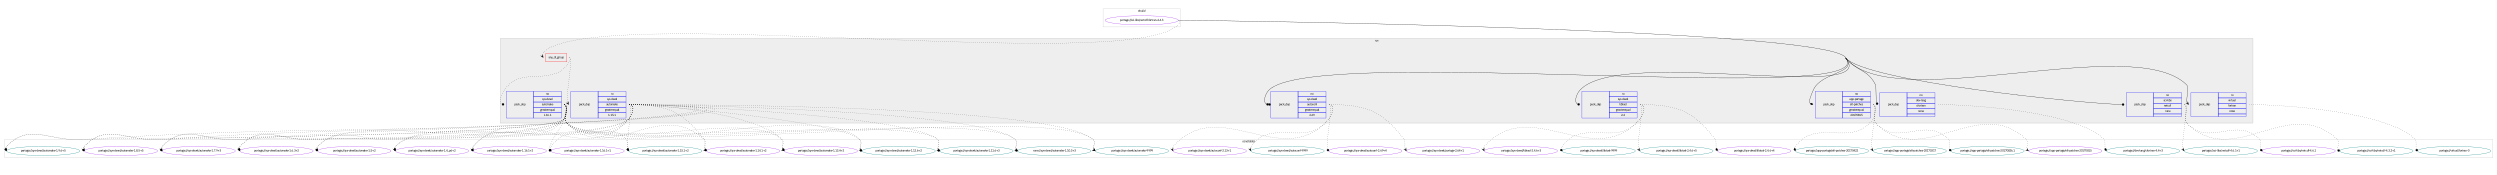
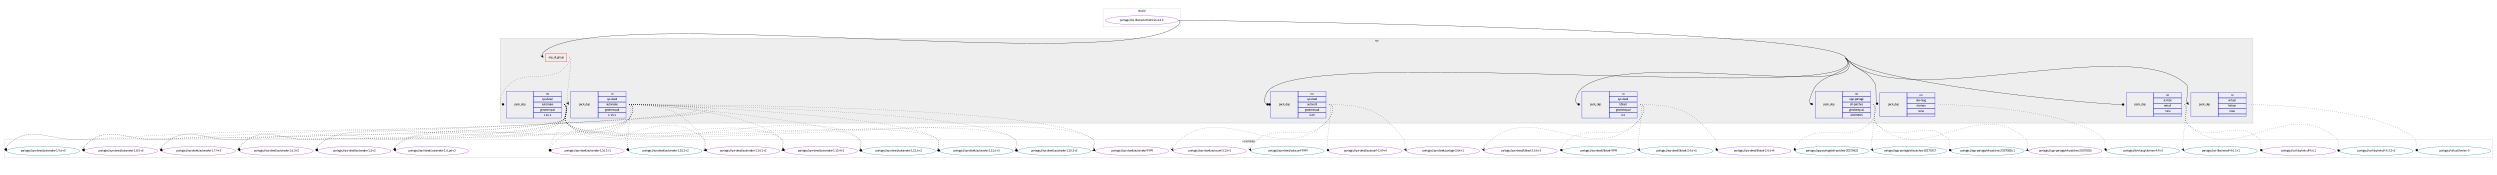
edge "portage://sci-libs/netcdf-fortran-4.4.3" -> "any_of_group": style dotted -> solid
node "portage://sys-devel/automake-1.16.1-r2": removed
node "none://sys-devel/automake-1.10.3-r3": label "none://sys-devel/automake-1.10.3-r3" -> "portage://sys-devel/automake-1.10.3-r3"
node "portage://sys-devel/automake-9999": color teal -> purple
